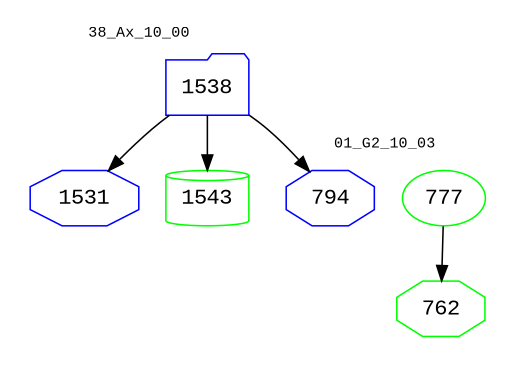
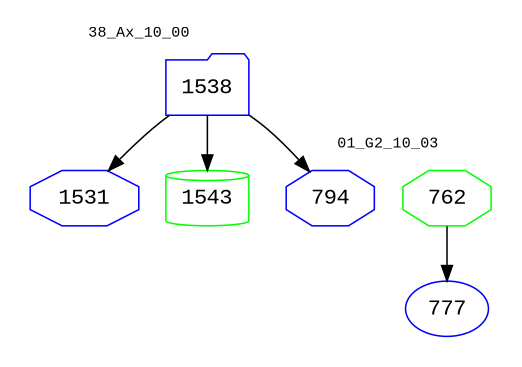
node "777": color green -> blue
edge "777" -> "762": reversed
